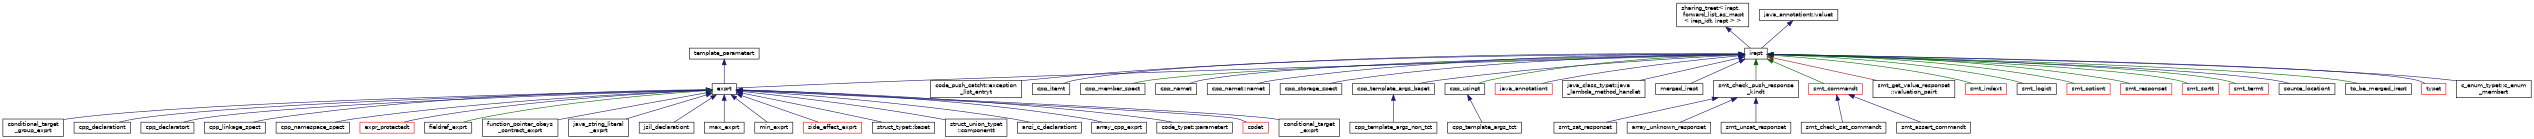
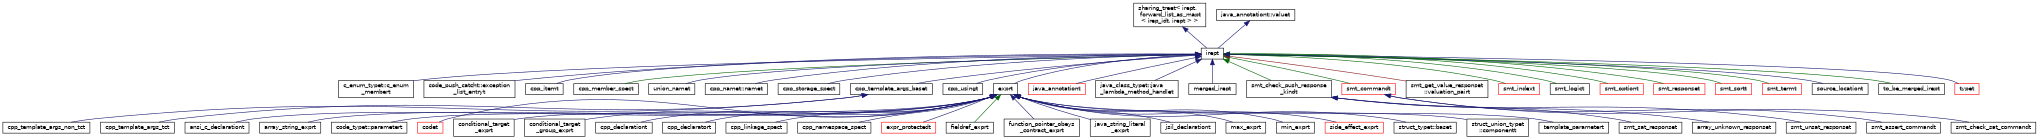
edge "cpp_usingt" -> "irept": color darkgreen -> midnightblue
edge "exprt" -> "template_parametert": reversed
node "cpp_namet": label "cpp_namet" -> "union_namet"
edge "cpp_template_args_tct" -> "cpp_usingt": now "cpp_template_args_tct" -> "cpp_template_args_baset"
node "array_cpp_exprt": label "array_cpp_exprt" -> "array_string_exprt"
